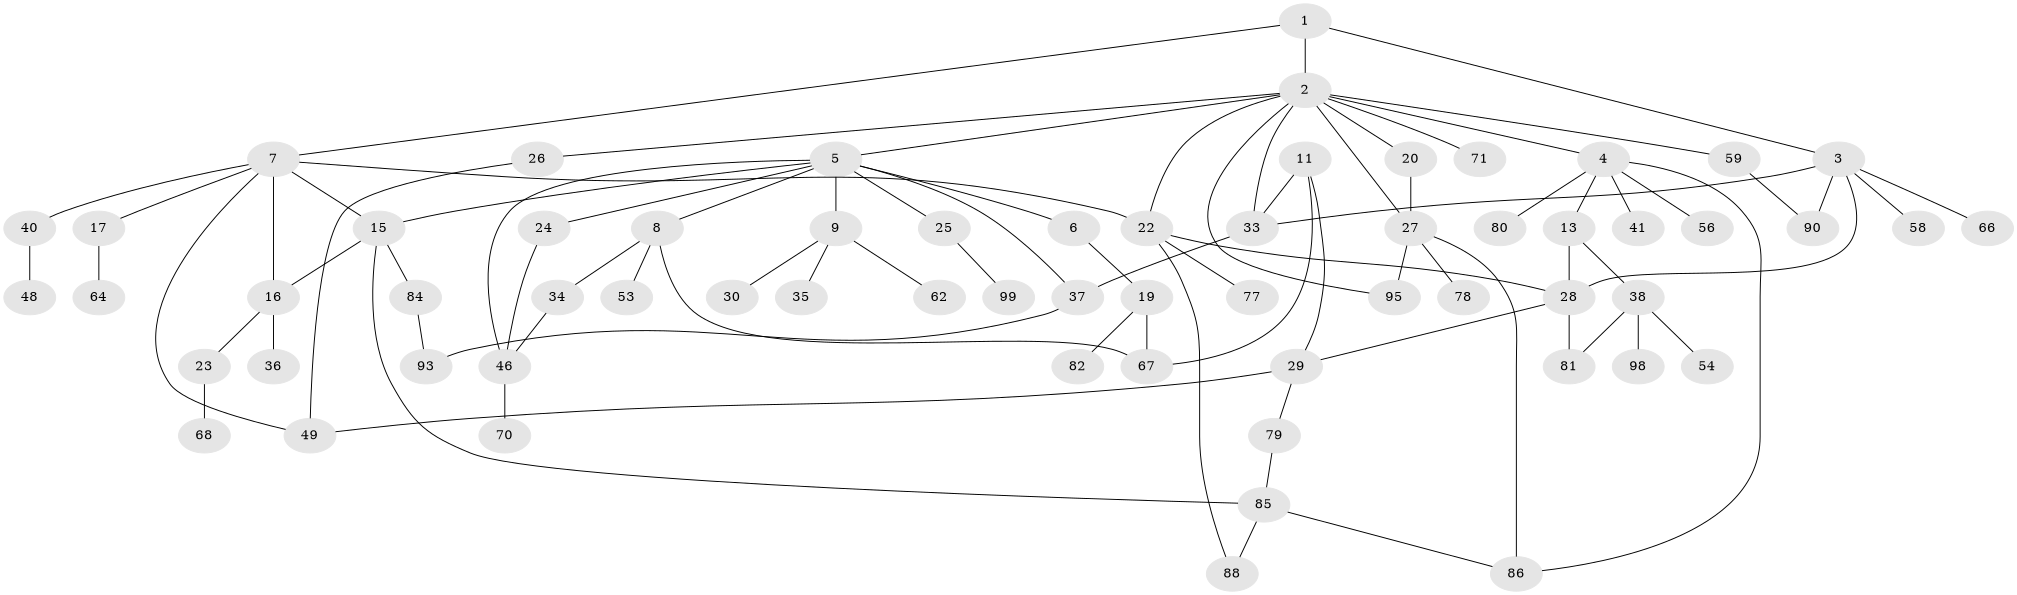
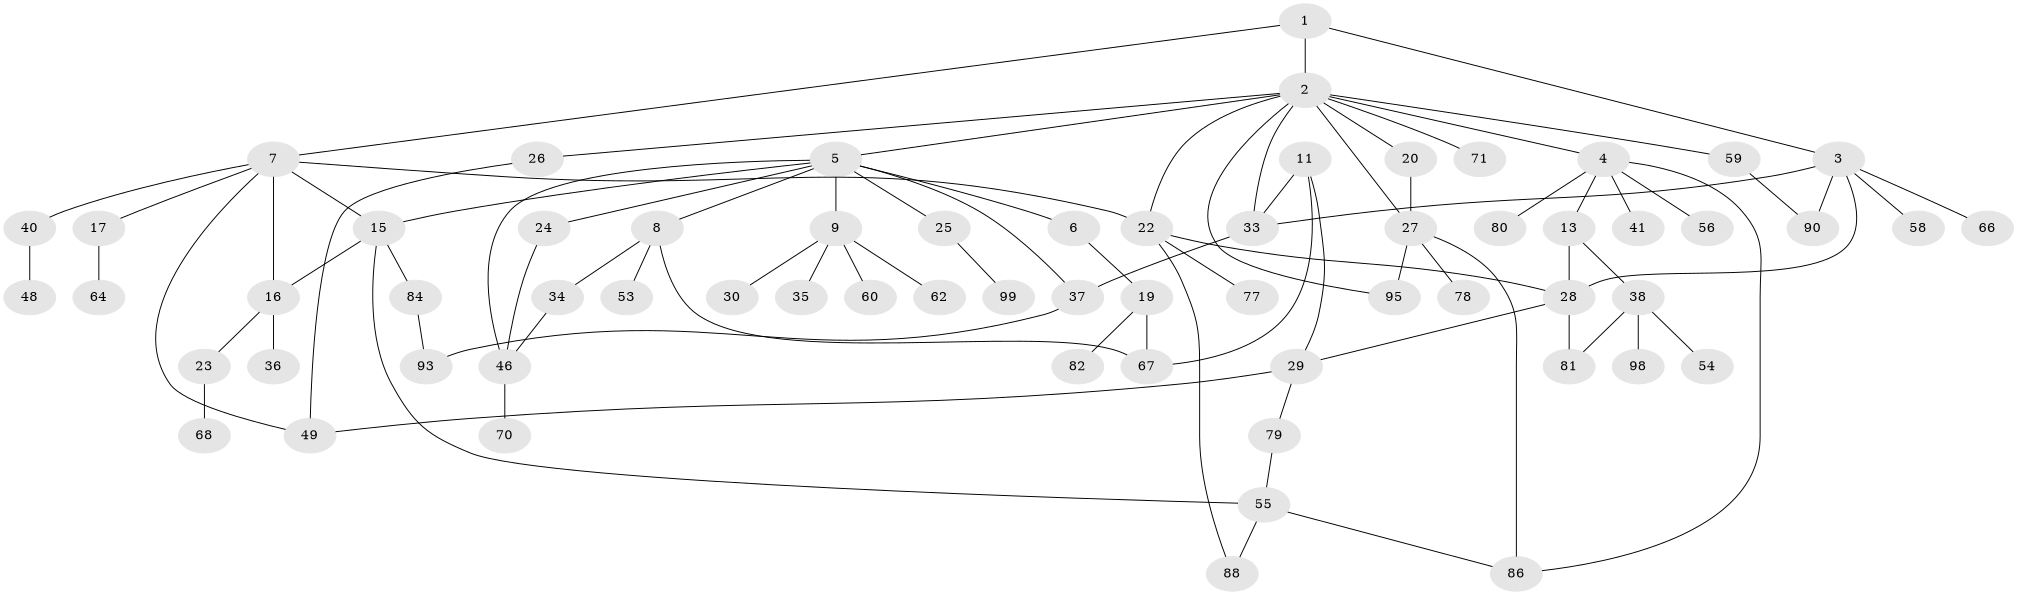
node "60": added
node "85": label "85" -> "55"
